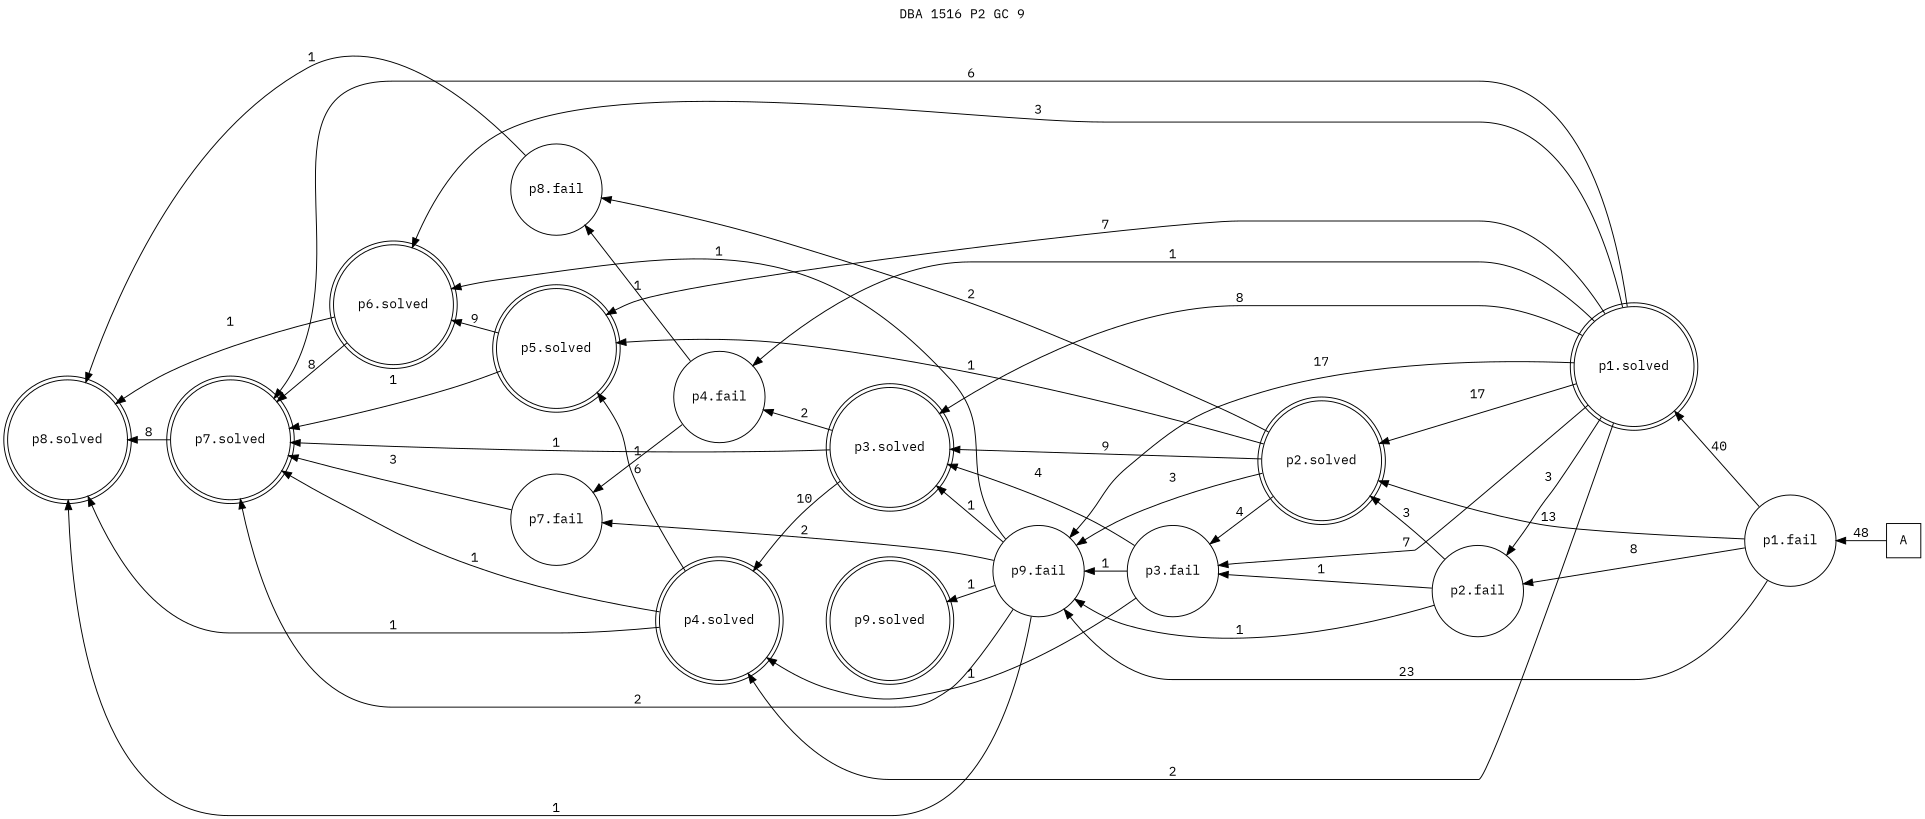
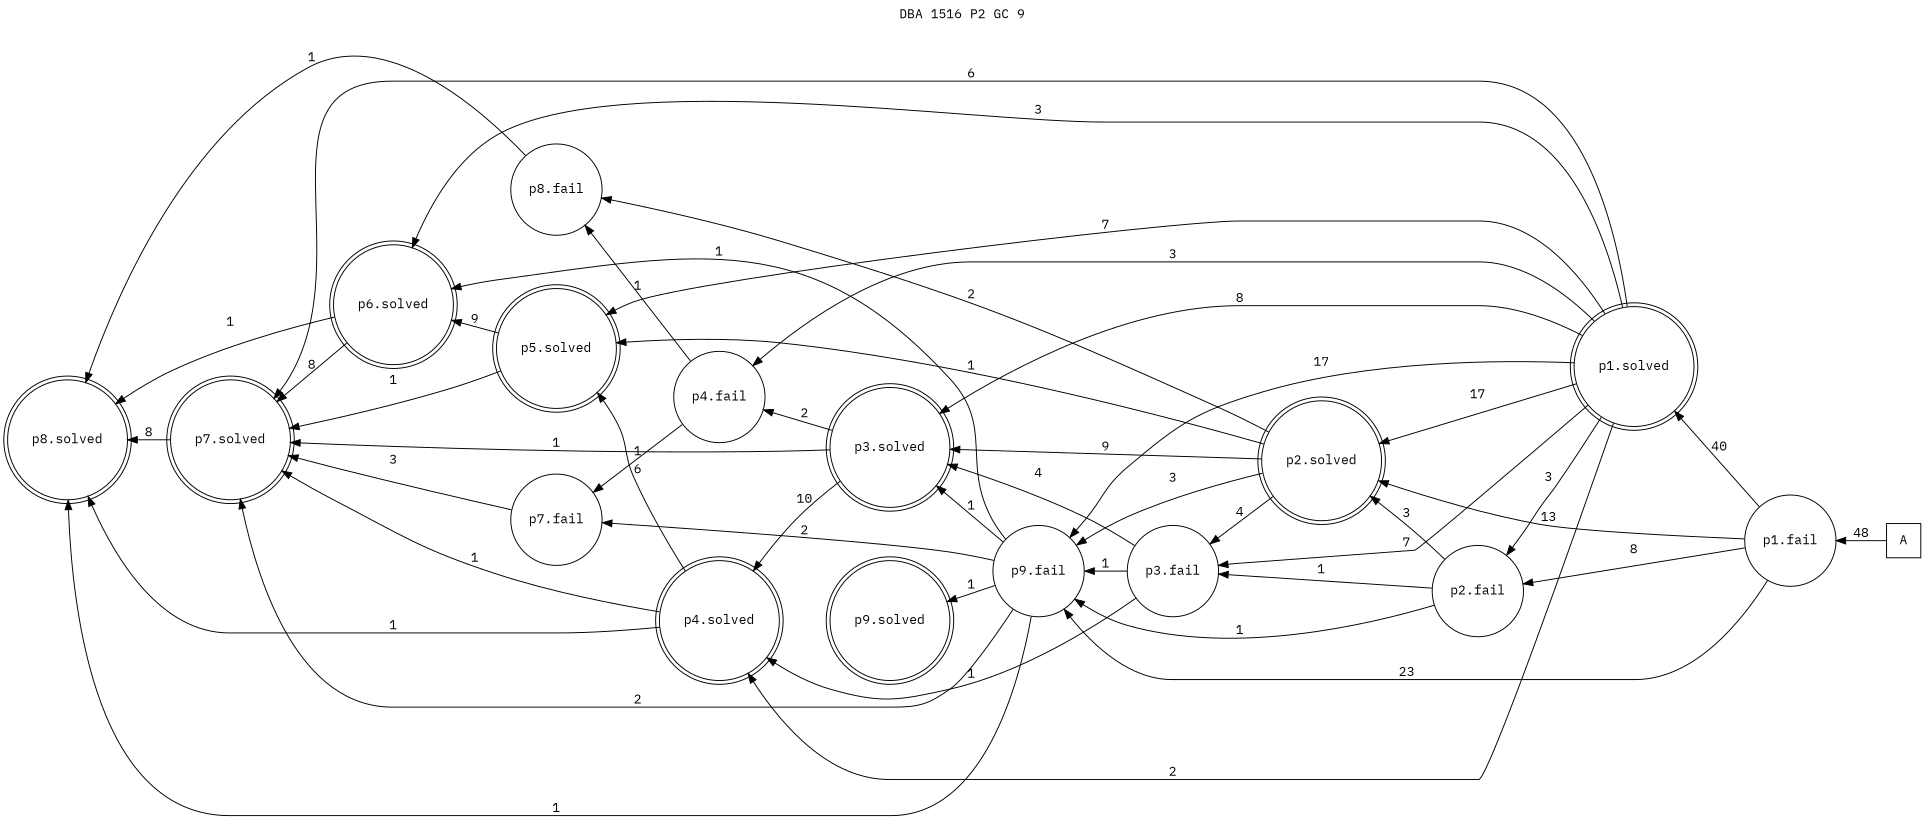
edge "p1.solved" -> "p4.fail": label "1" -> "3"
